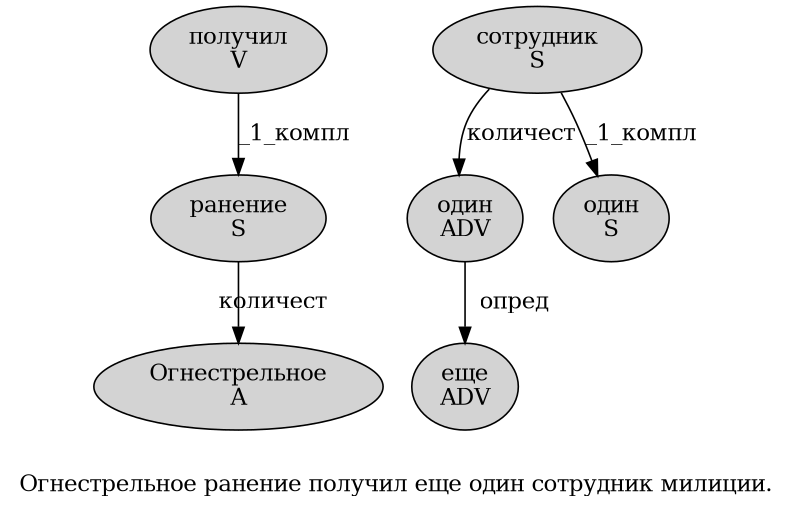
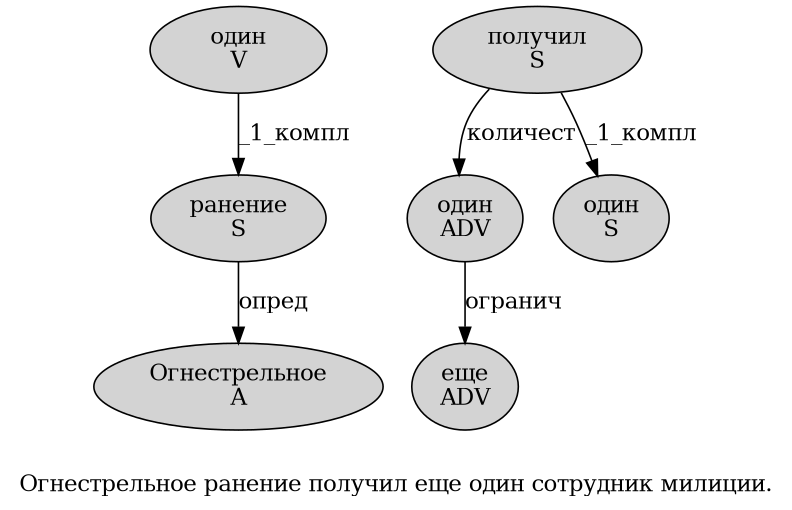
node "получил V": label "получил V" -> "один V"
node "сотрудник S": label "сотрудник S" -> "получил S"
edge "ранение S" -> "Огнестрельное A": label "количест" -> "опред"
edge "один ADV" -> "еще ADV": label "опред" -> "огранич"
